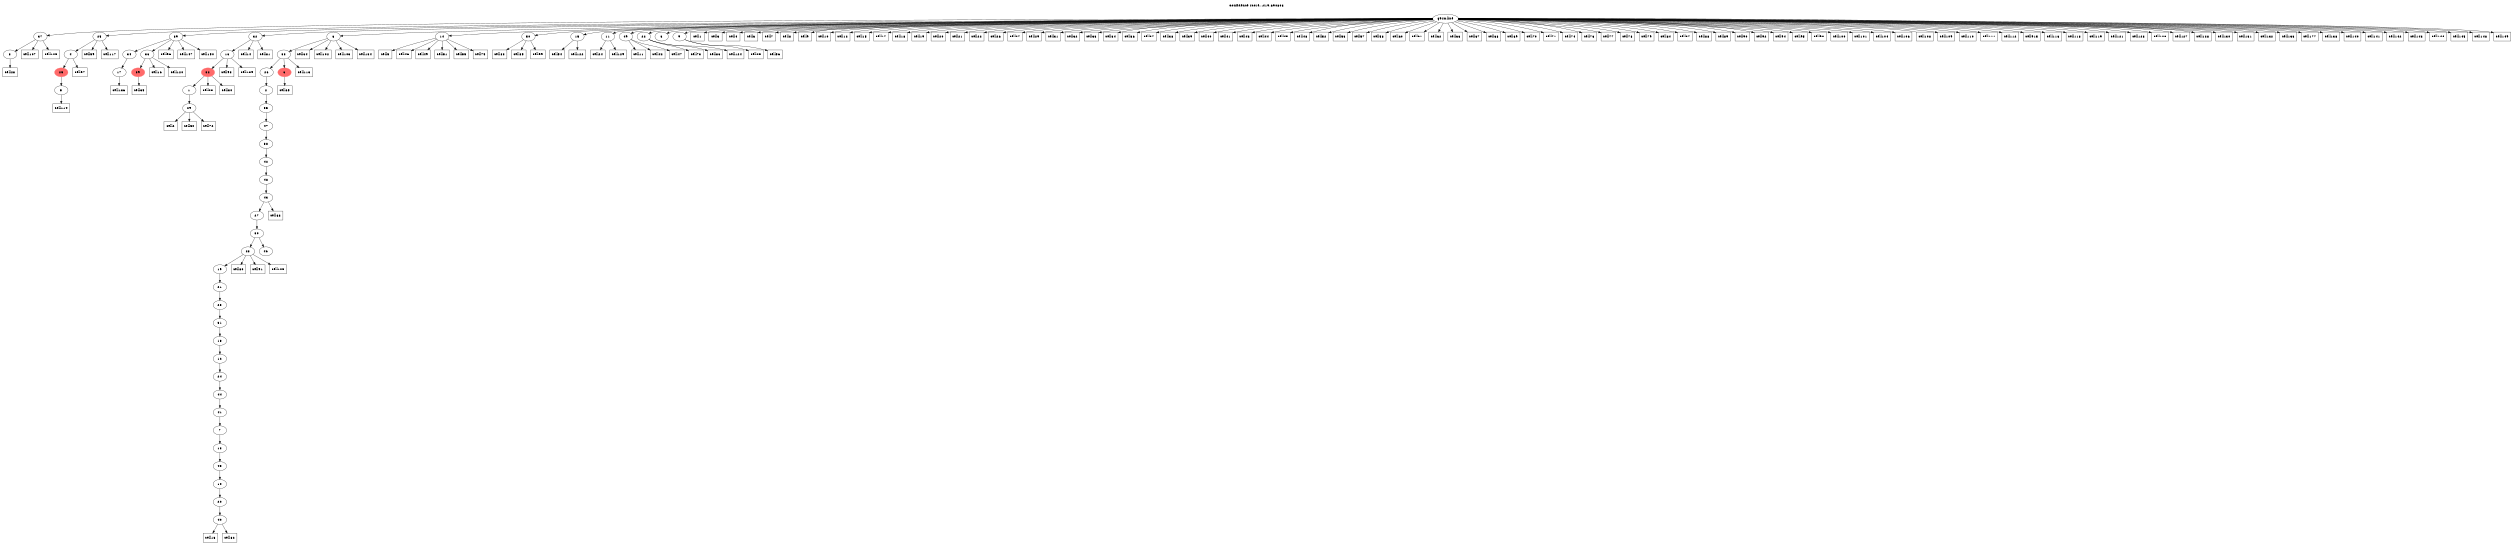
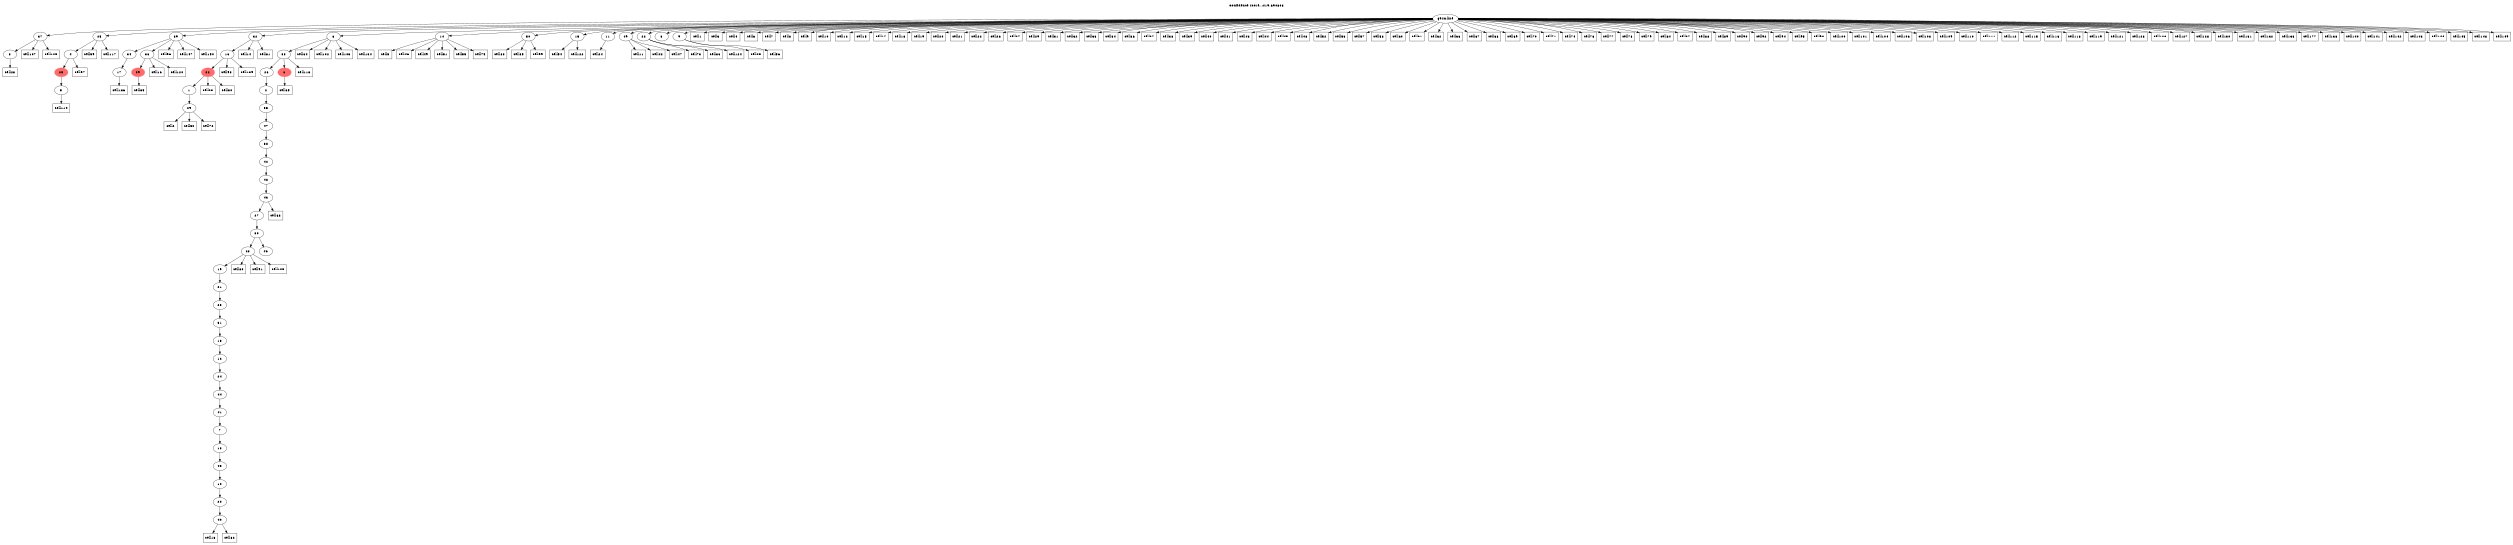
edge "cell108" -> "germline": reversed
node "cell915": label "cell915" -> "cell115"
node "cell129": removed
